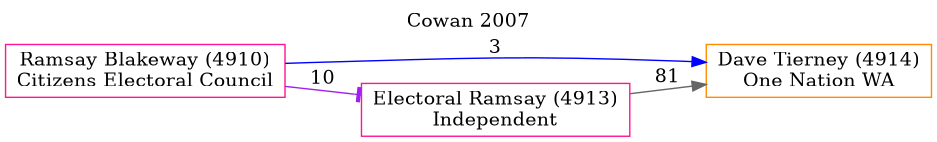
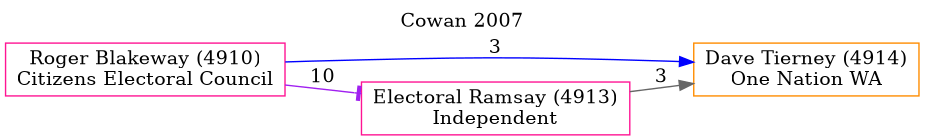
node "Ramsay Blakeway (4910) Citizens Electoral Council": label "Ramsay Blakeway (4910) Citizens Electoral Council" -> "Roger Blakeway (4910) Citizens Electoral Council"
edge "Electoral Ramsay (4913) Independent" -> "Dave Tierney (4914) One Nation WA": label "81" -> "3"
